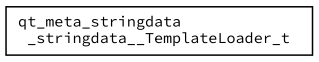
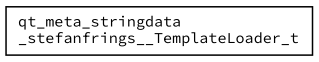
node "qt_meta_stringdata _stringdata__TemplateLoader_t": label "qt_meta_stringdata _stringdata__TemplateLoader_t" -> "qt_meta_stringdata _stefanfrings__TemplateLoader_t"
